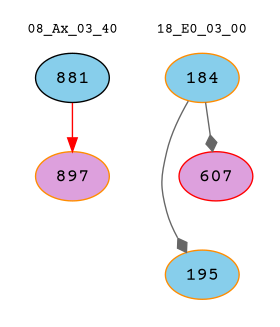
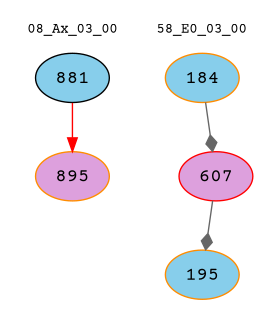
cluster "08_Ax_03_40": label "08_Ax_03_40" -> "08_Ax_03_00"
cluster "18_E0_03_00": label "18_E0_03_00" -> "58_E0_03_00"
edge "184" -> "195": now "607" -> "195"
node "897": label "897" -> "895"
